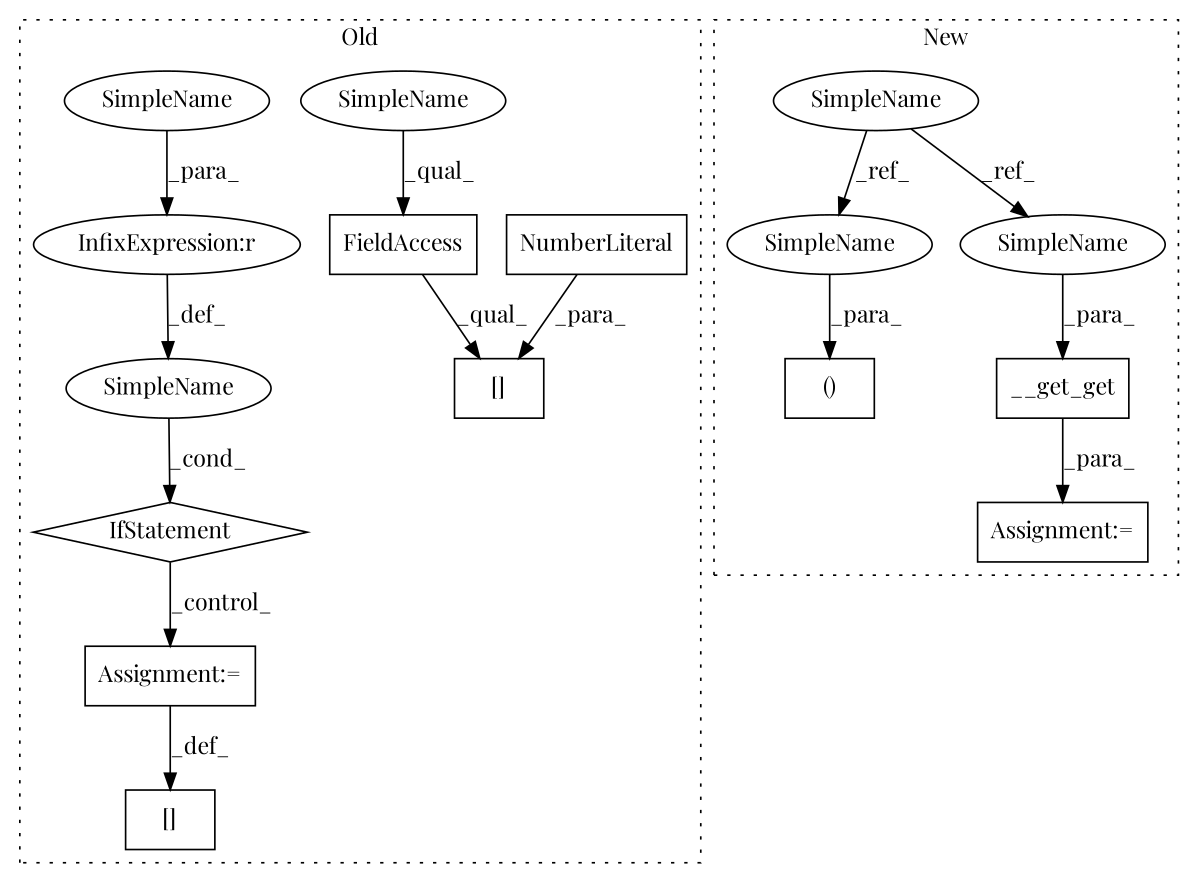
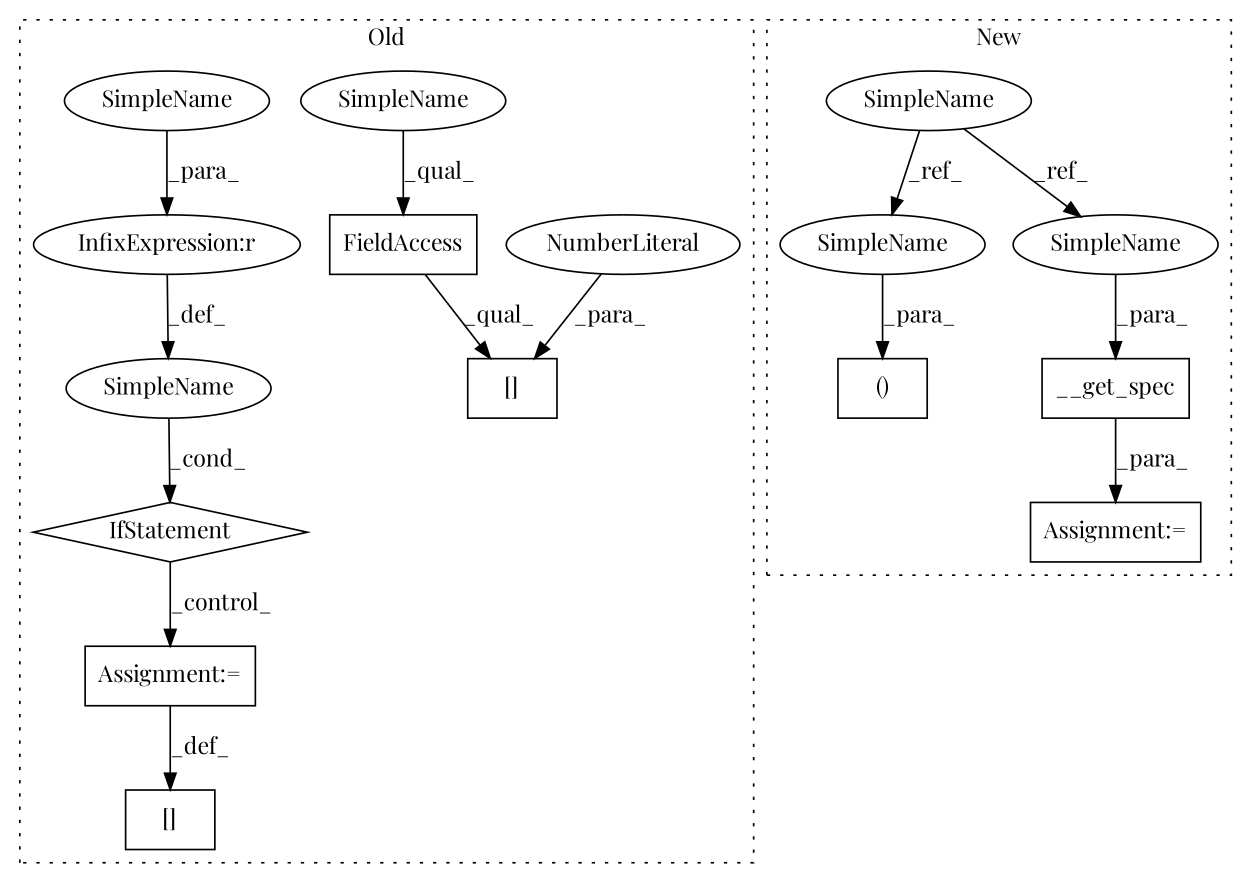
node "NumberLiteral": shape box -> ellipse
node "__get_get": label "__get_get" -> "__get_spec"
